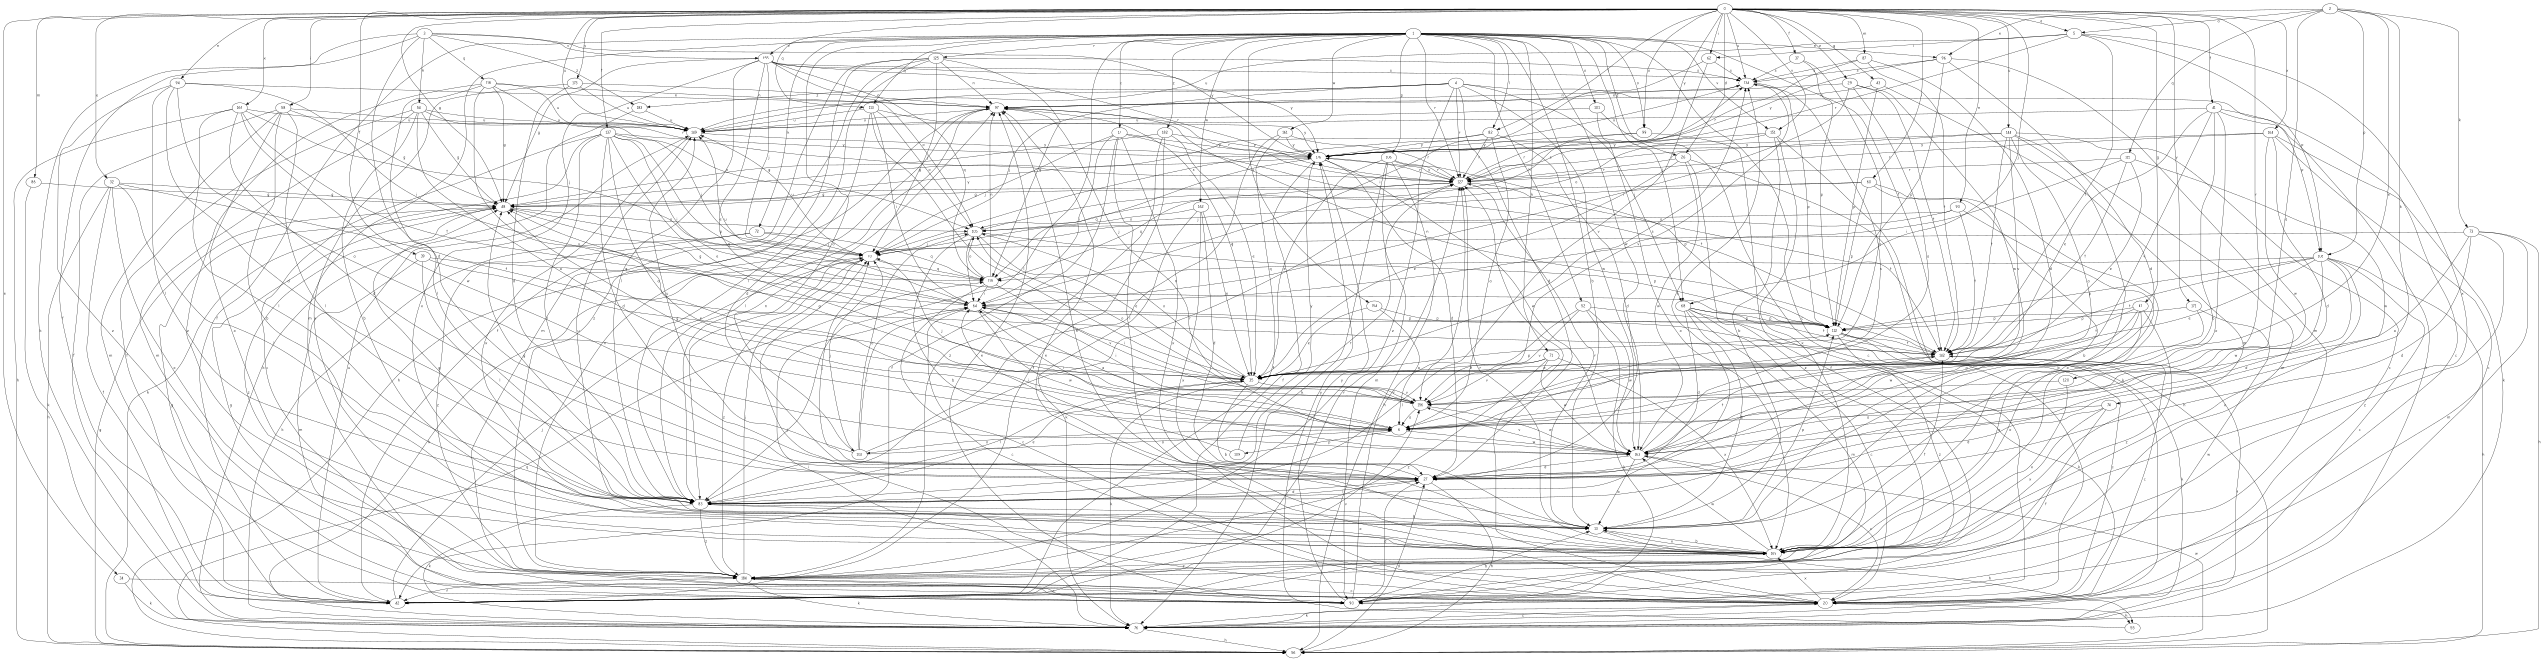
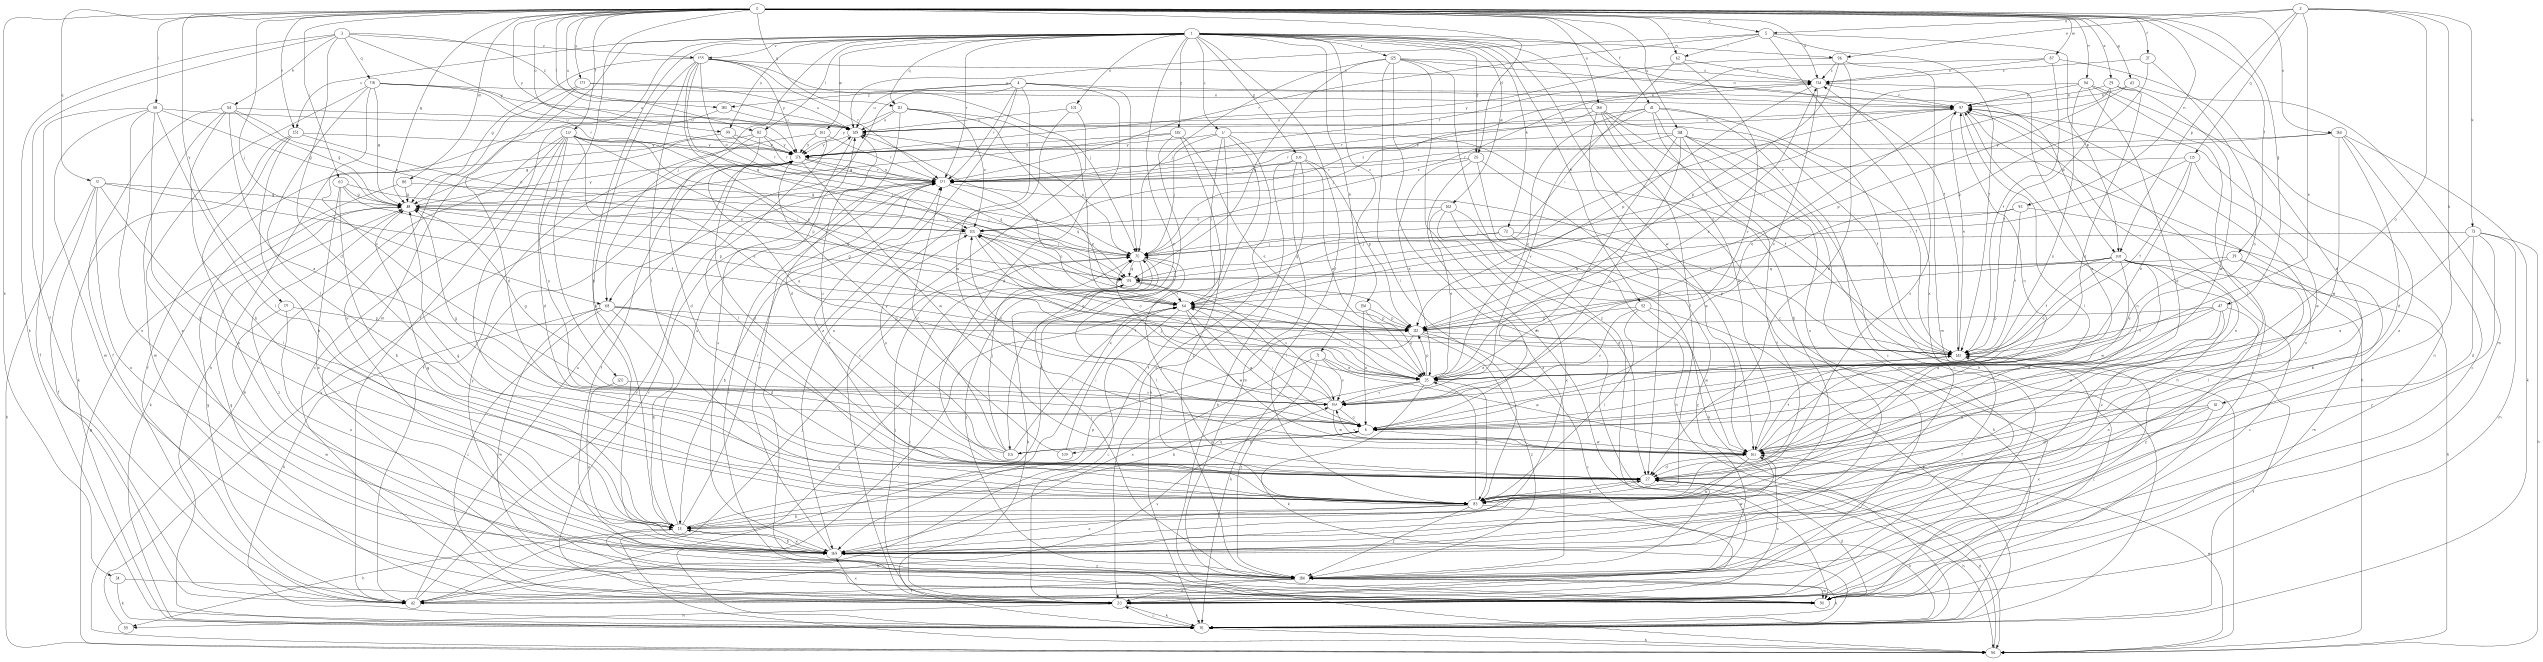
edge "86" -> "70": added, label "j"
edge "176" -> "42": now "176" -> "184"
